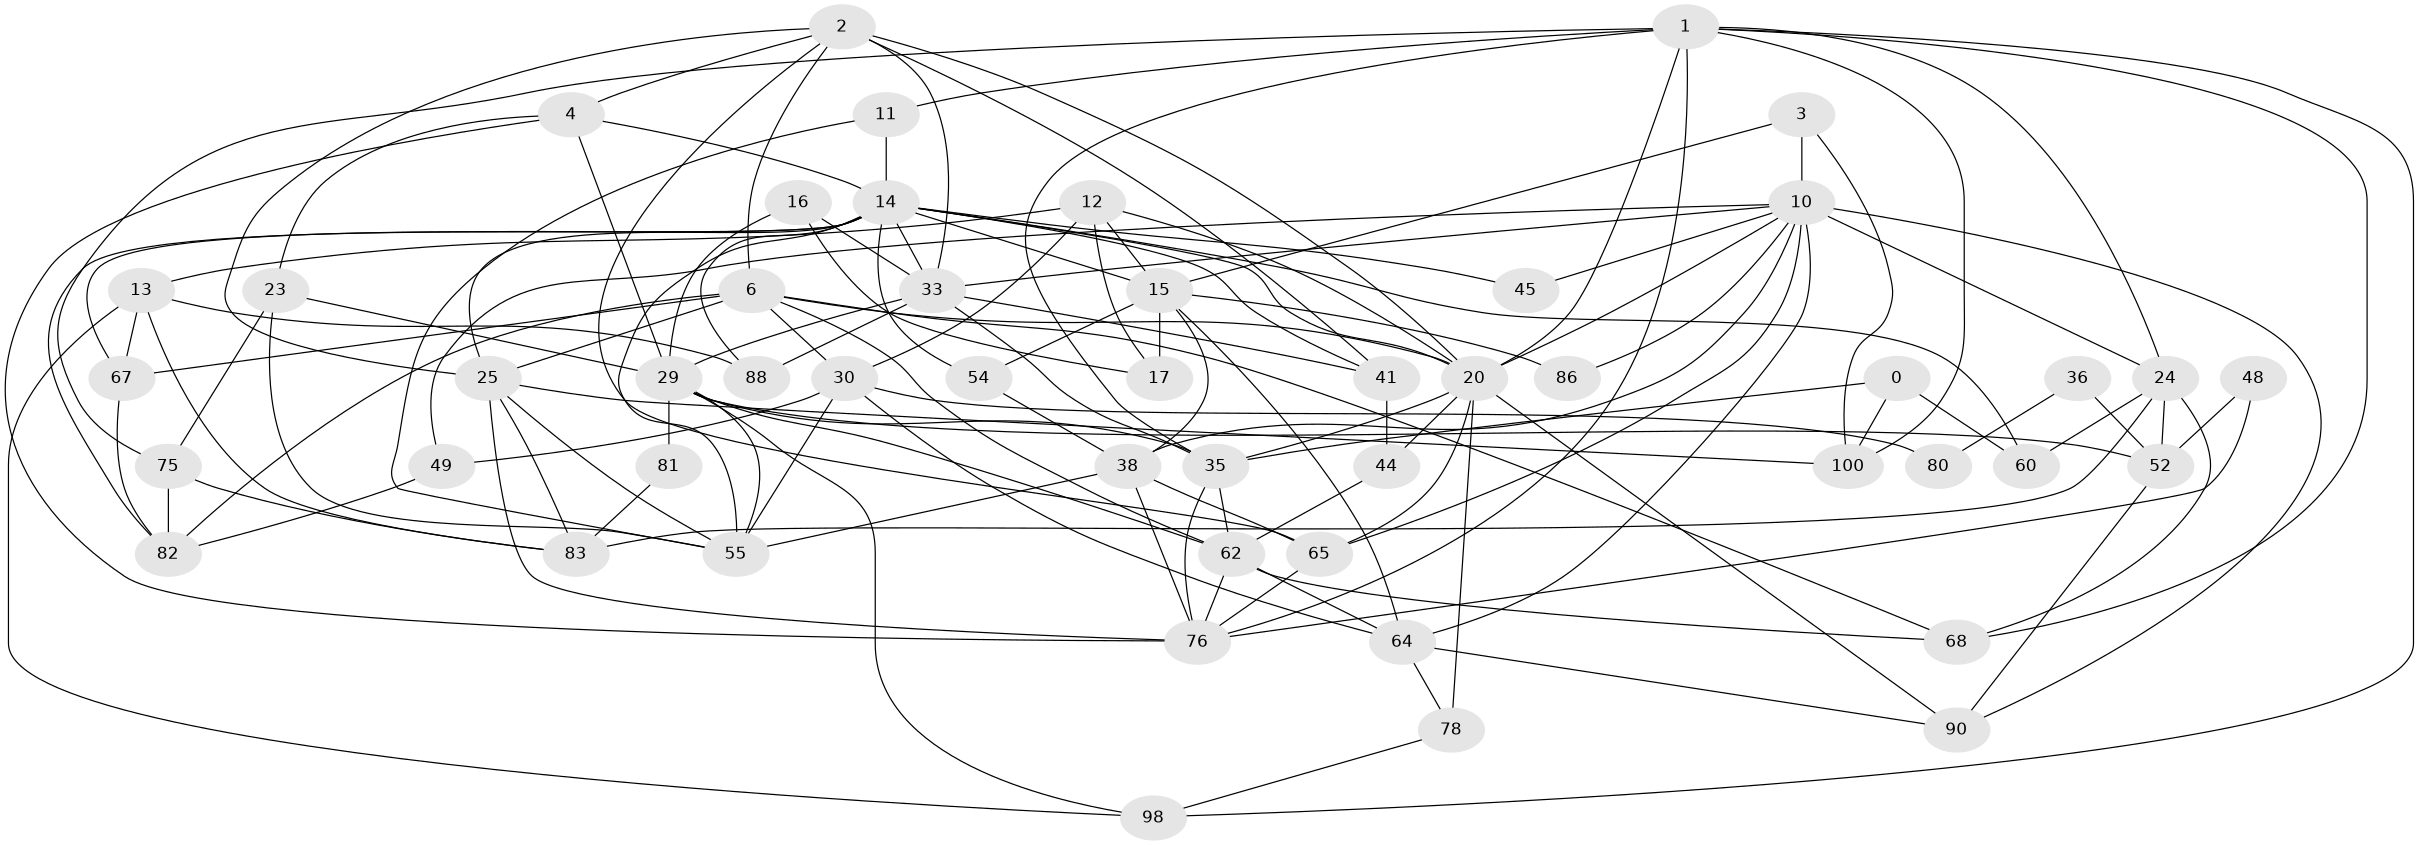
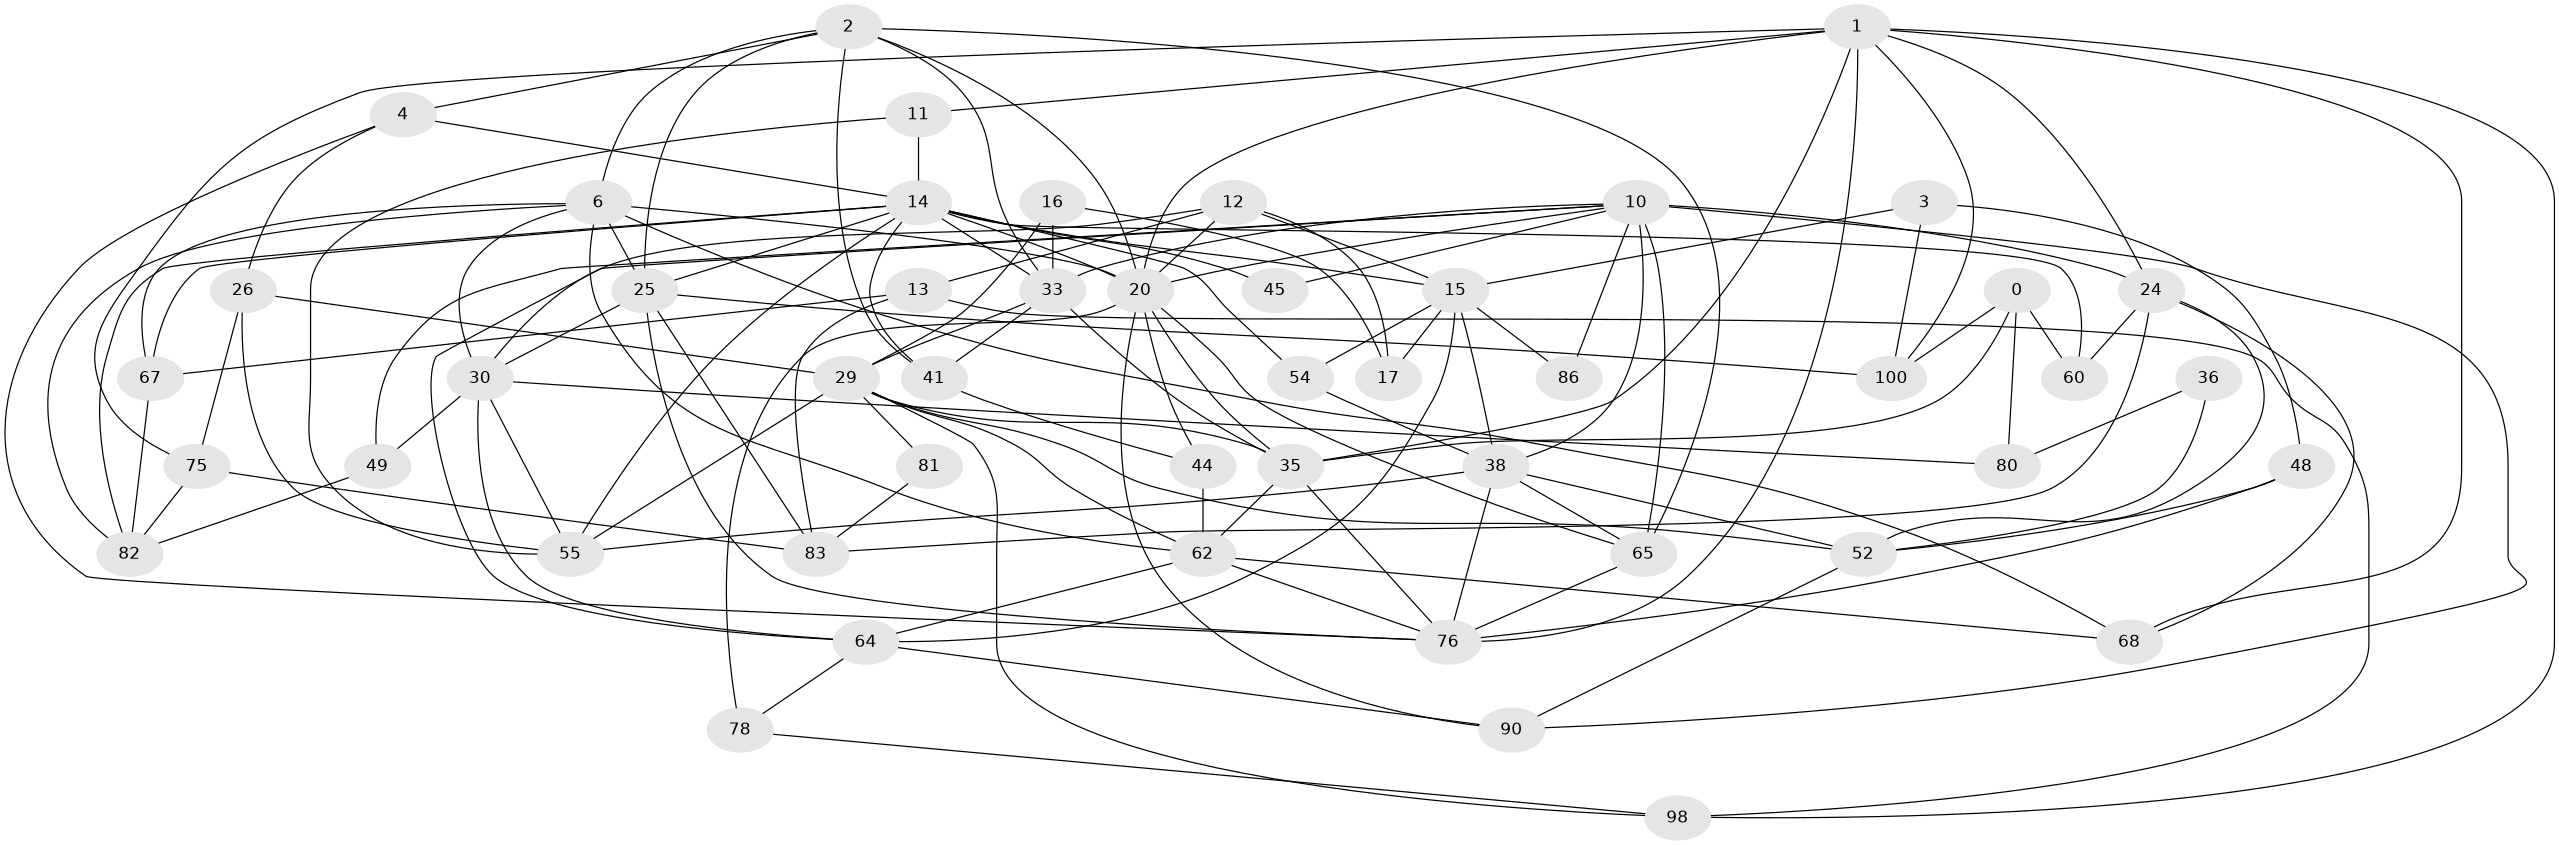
edge "3" -- "10": now "3" -- "48"
edge "4" -- "29": removed
node "23": label "23" -> "26"
node "88": removed
edge "0" -- "80": added
edge "25" -- "55": now "25" -- "30"
edge "38" -- "52": added
